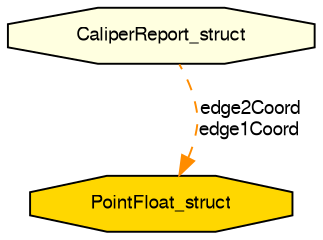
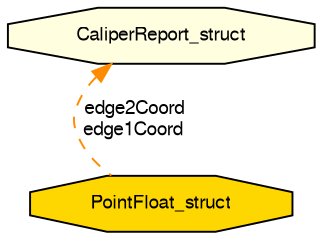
edge "CaliperReport_struct" -> "PointFloat_struct": reversed
